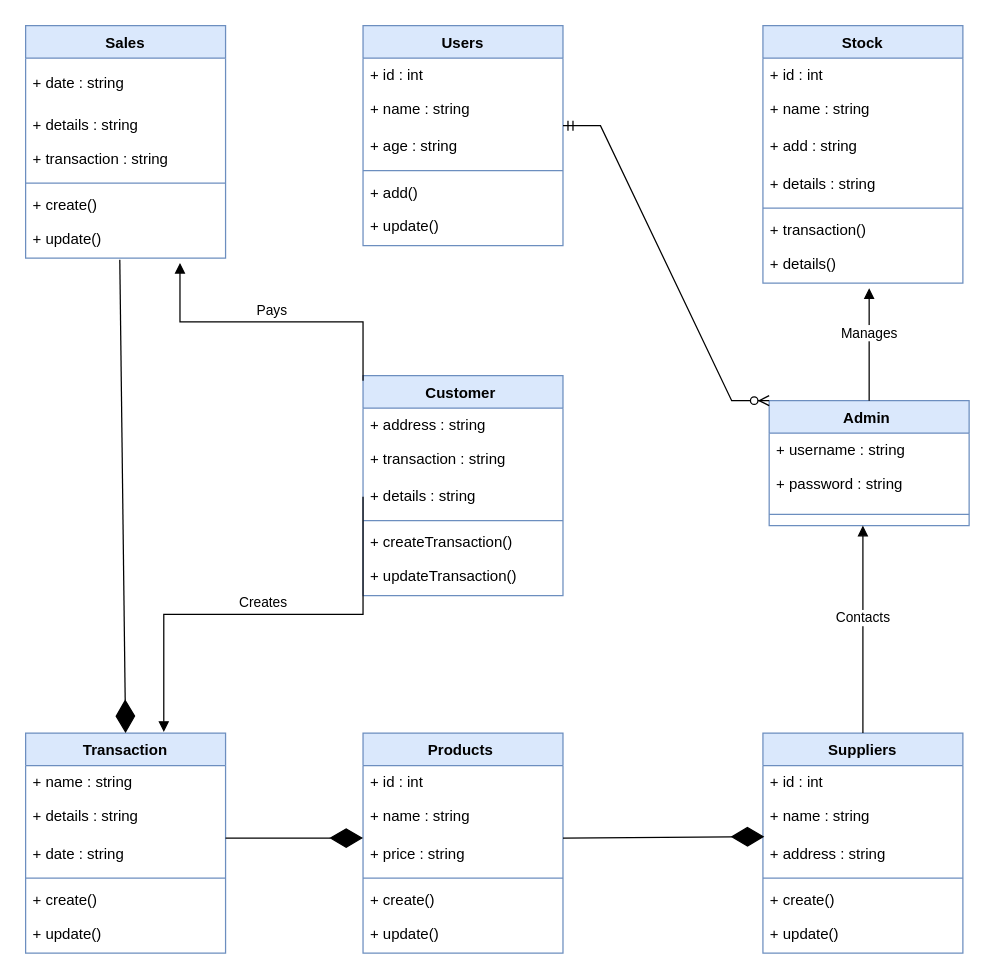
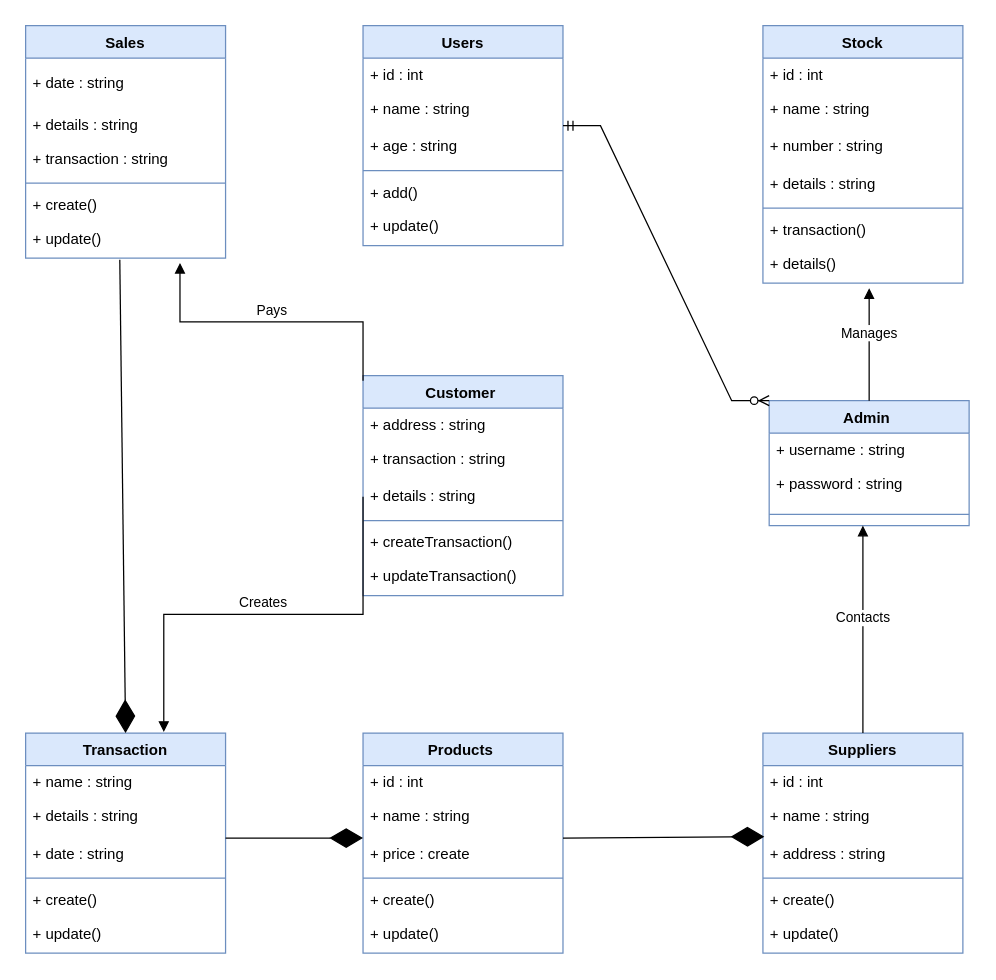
node "+ add : string": label "+ add : string" -> "+ number : string"
node "+ price : string": label "+ price : string" -> "+ price : create"
